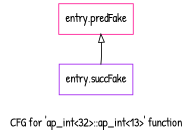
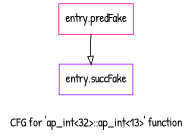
edge "entry.succFake" -> "entry.predFake": reversed
